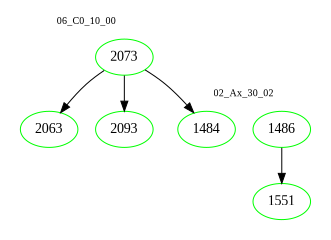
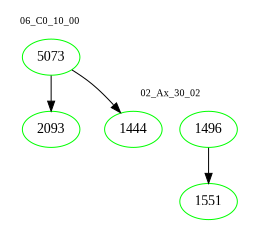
node "2073": label "2073" -> "5073"
node "2063": removed
node "1484": label "1484" -> "1444"
node "1486": label "1486" -> "1496"
